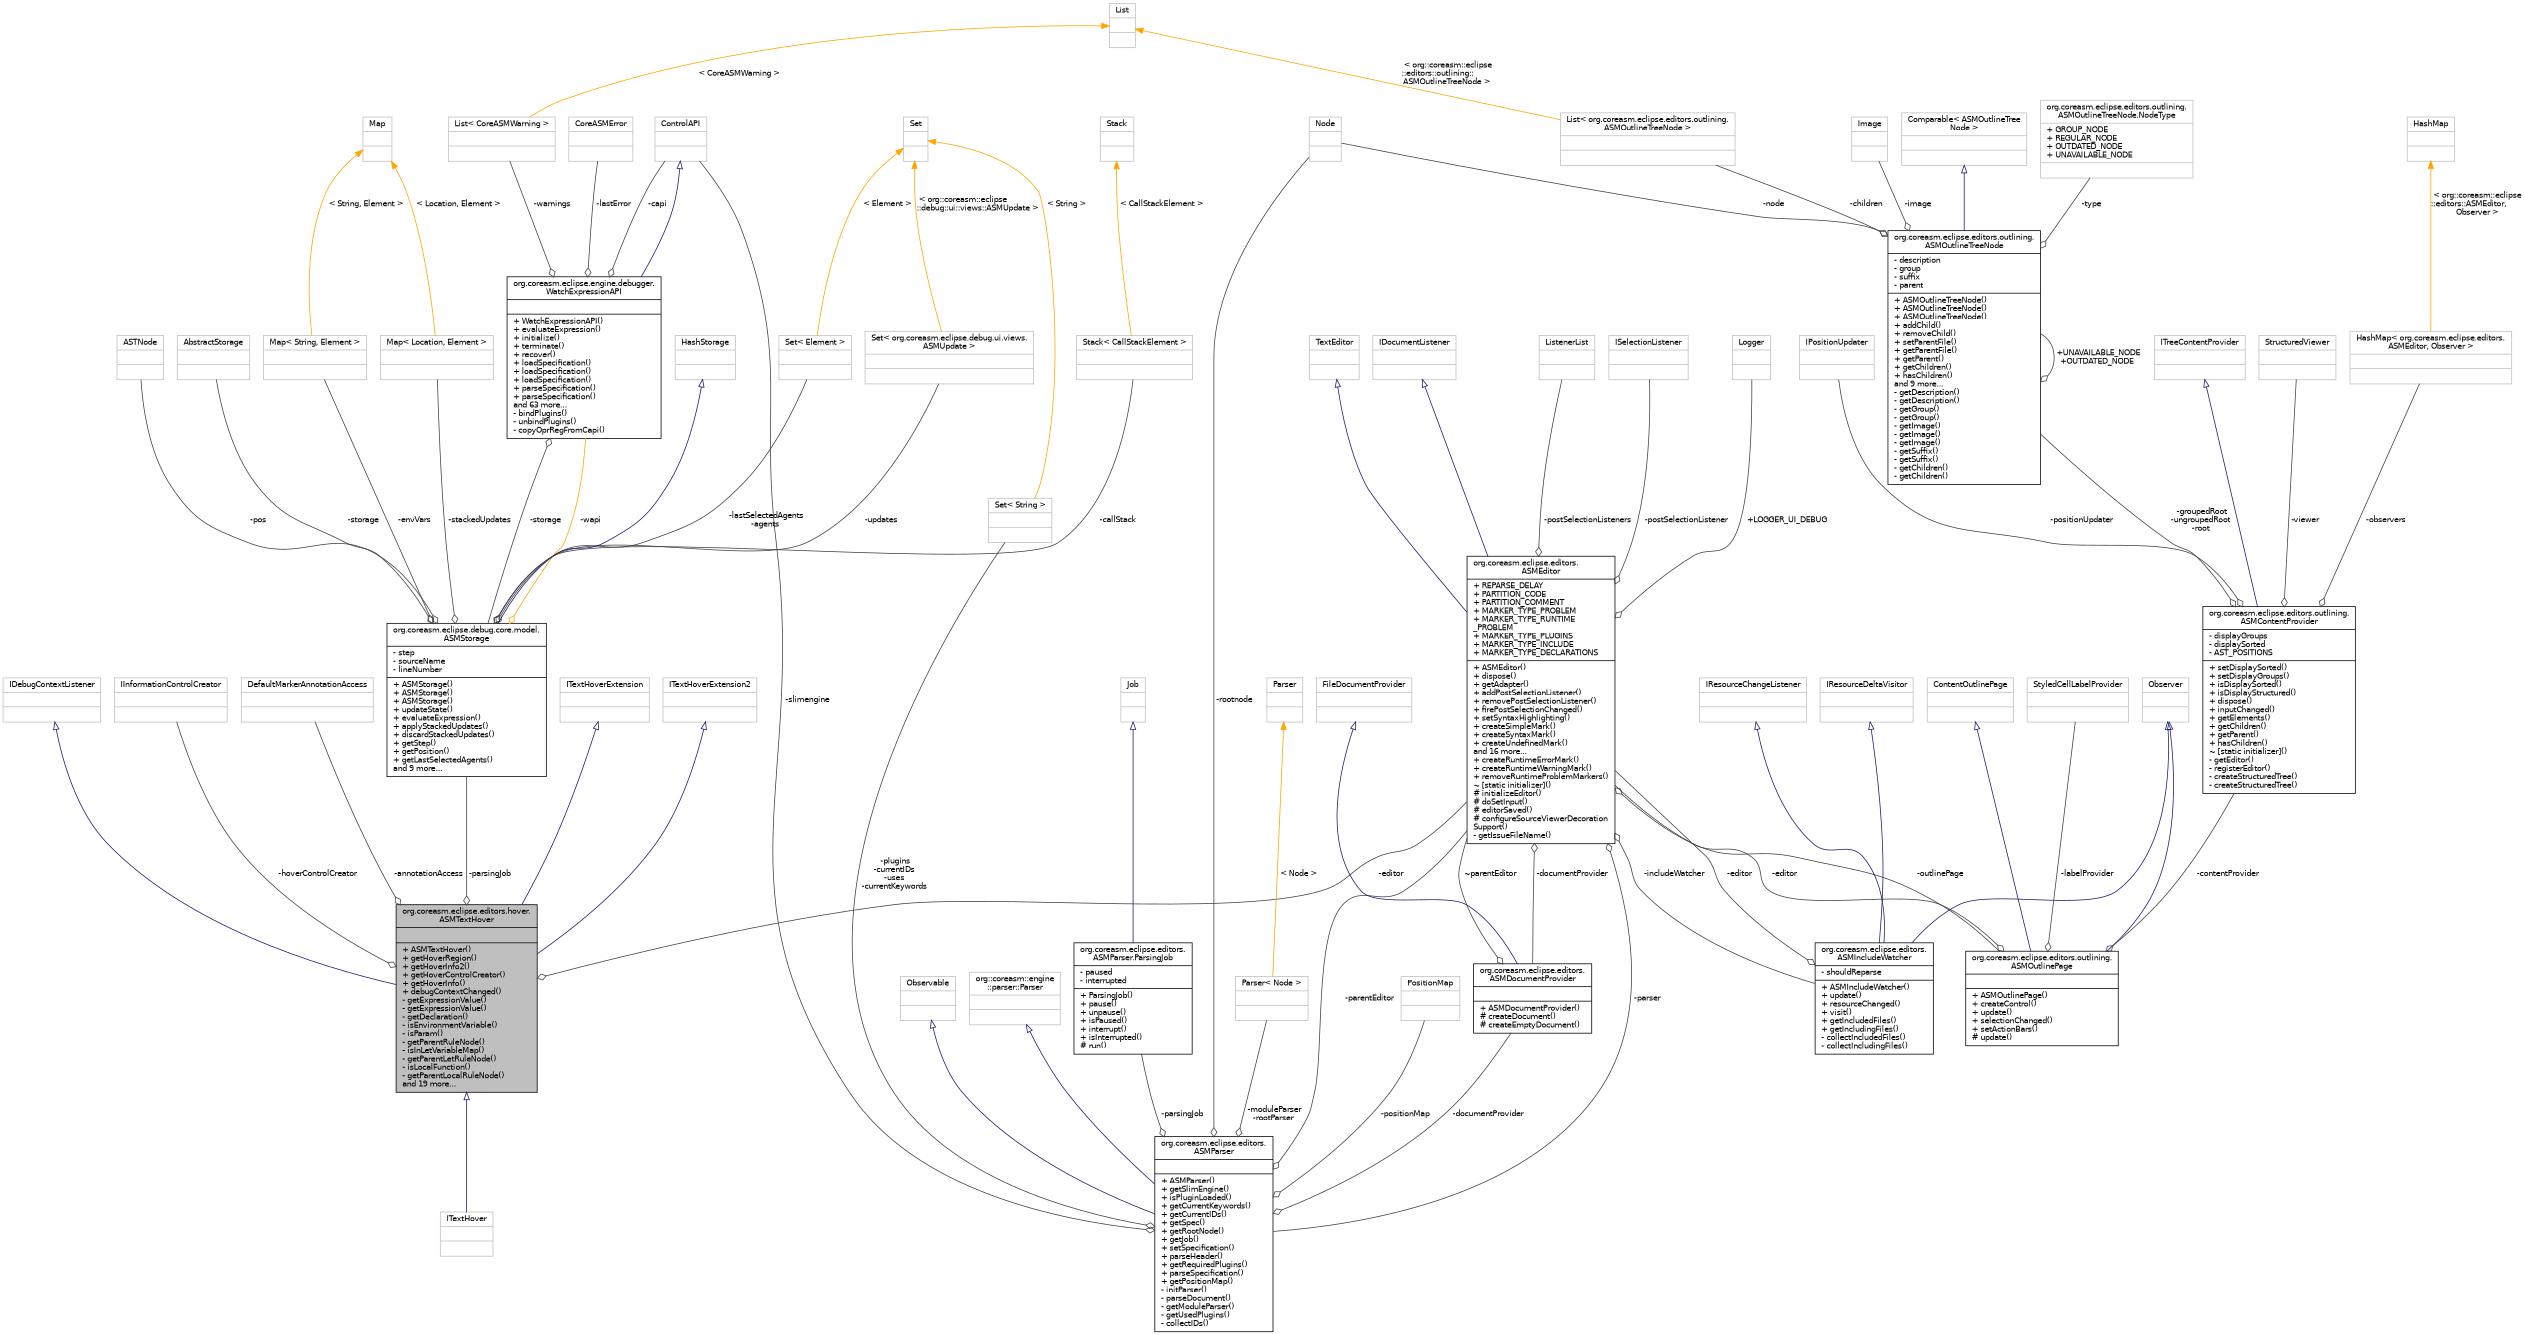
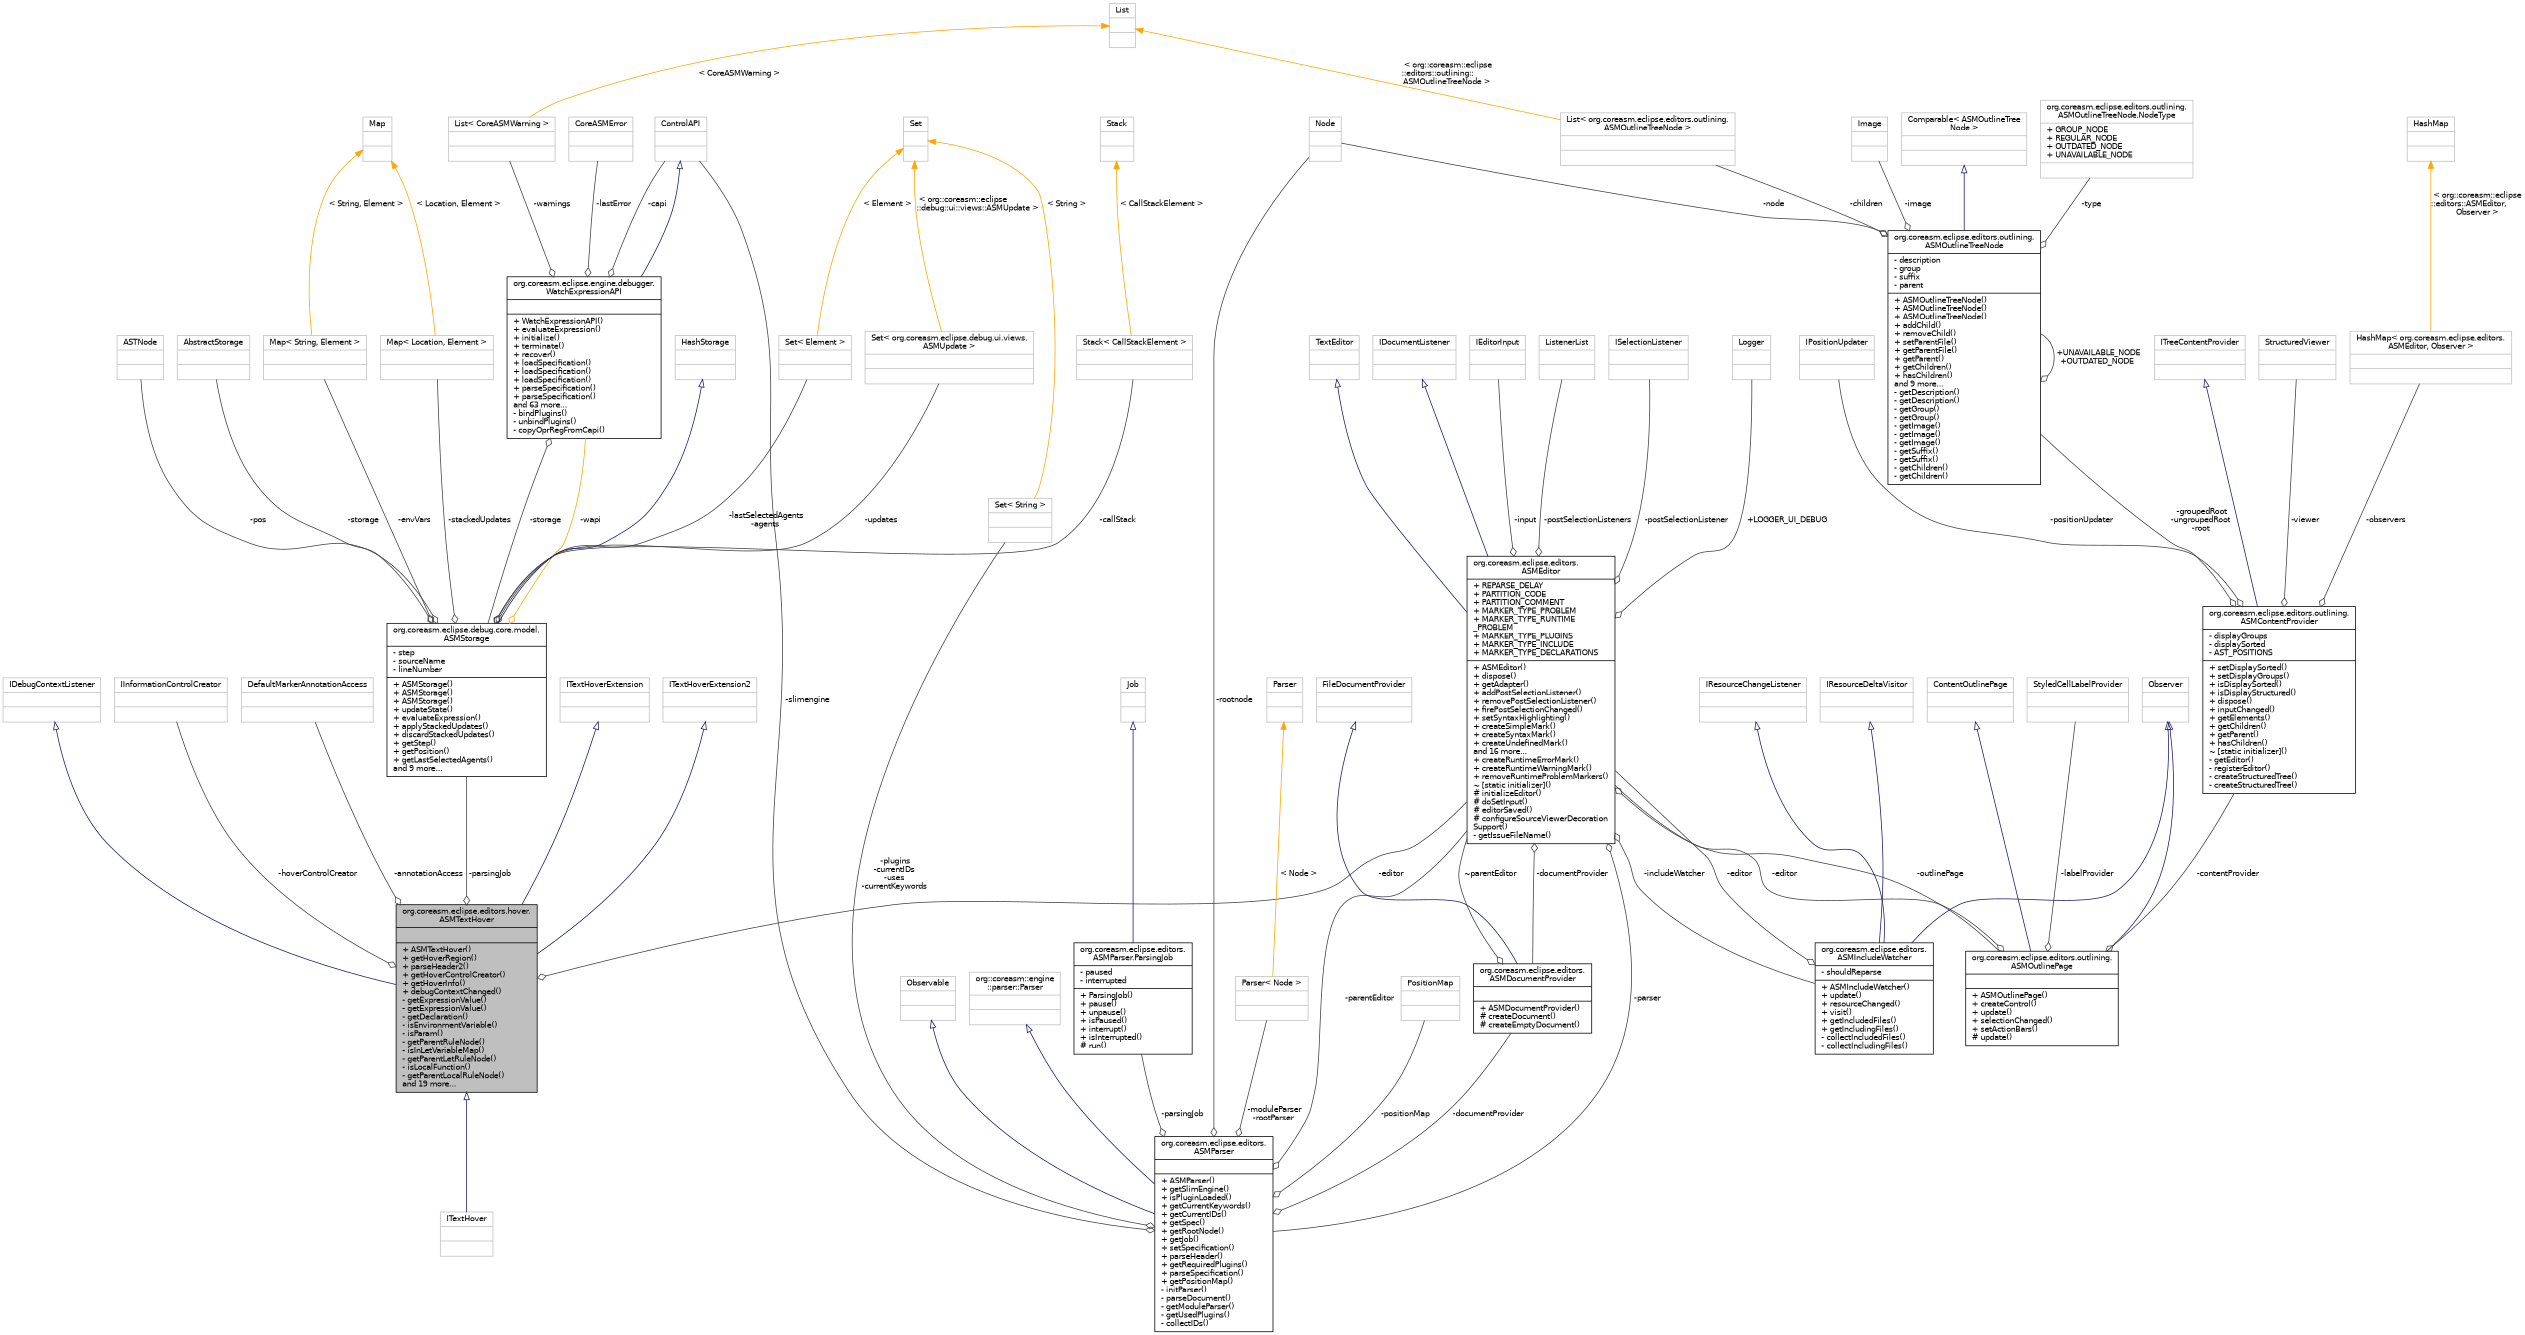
node "IEditorInput": added
node "org.coreasm.eclipse.editors.hover.": text "+ getHoverInfo2()" -> "+ parseHeader2()"
